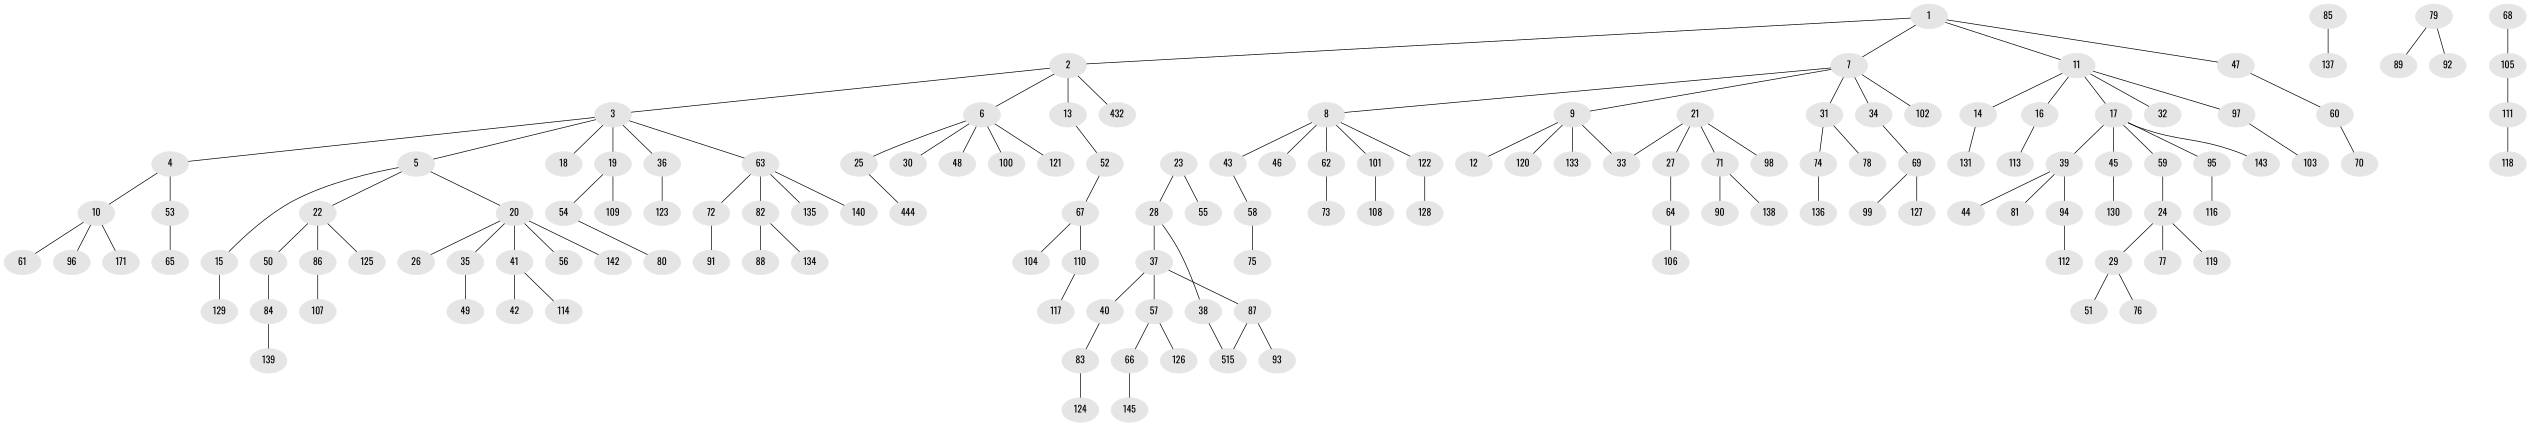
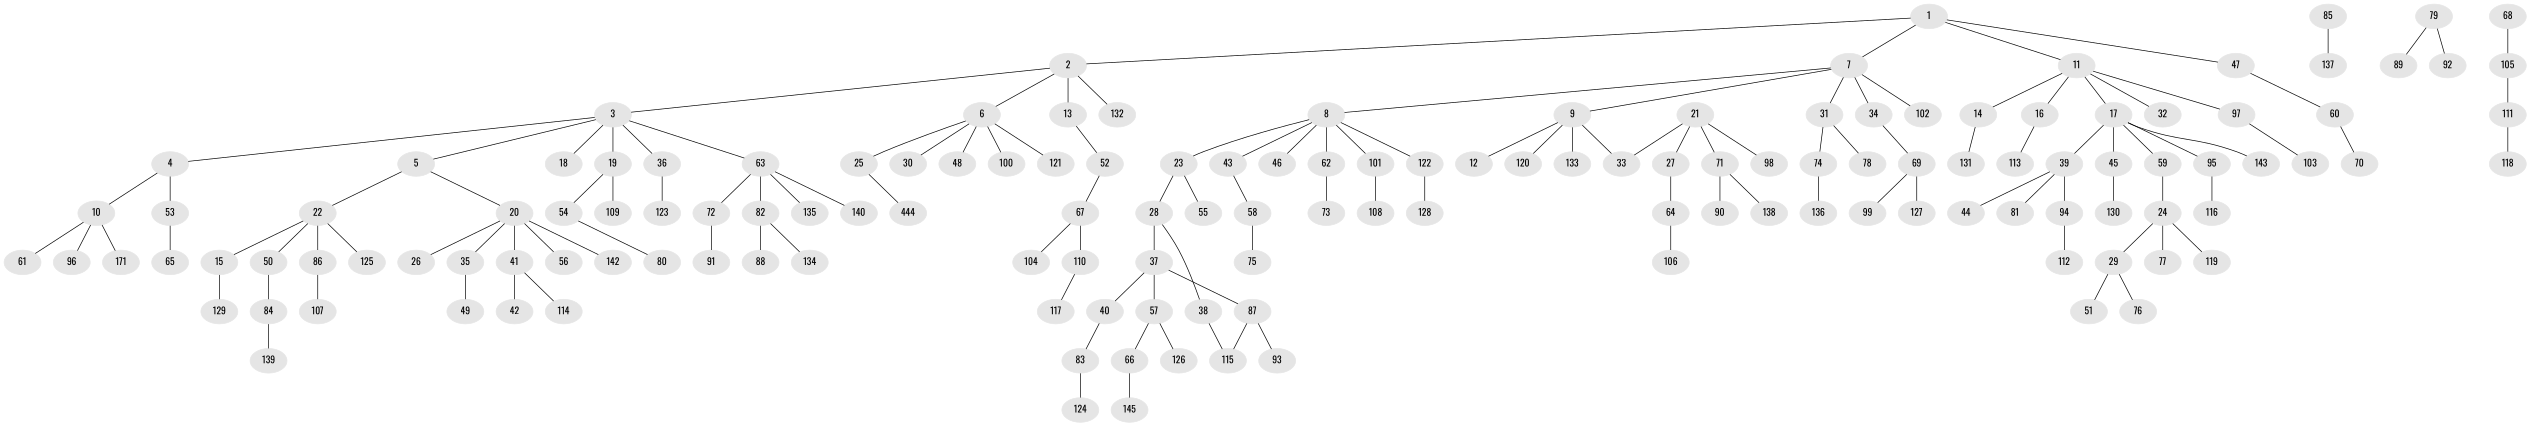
node "432": label "432" -> "132"
edge "8" -- "23": added
edge "5" -- "15": now "22" -- "15"
node "515": label "515" -> "115"
